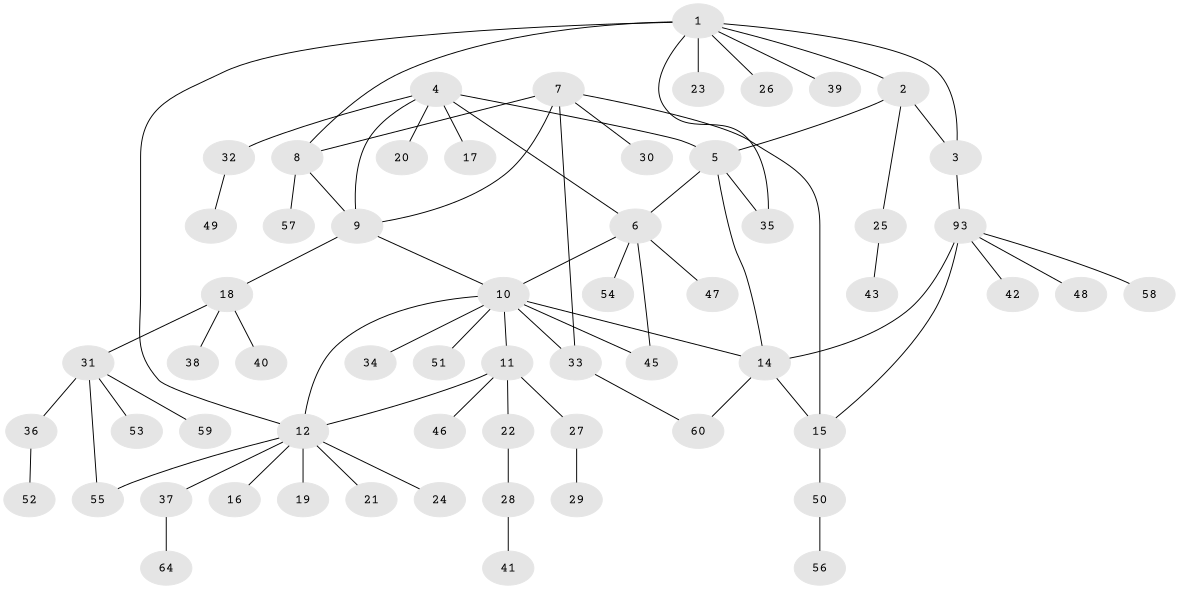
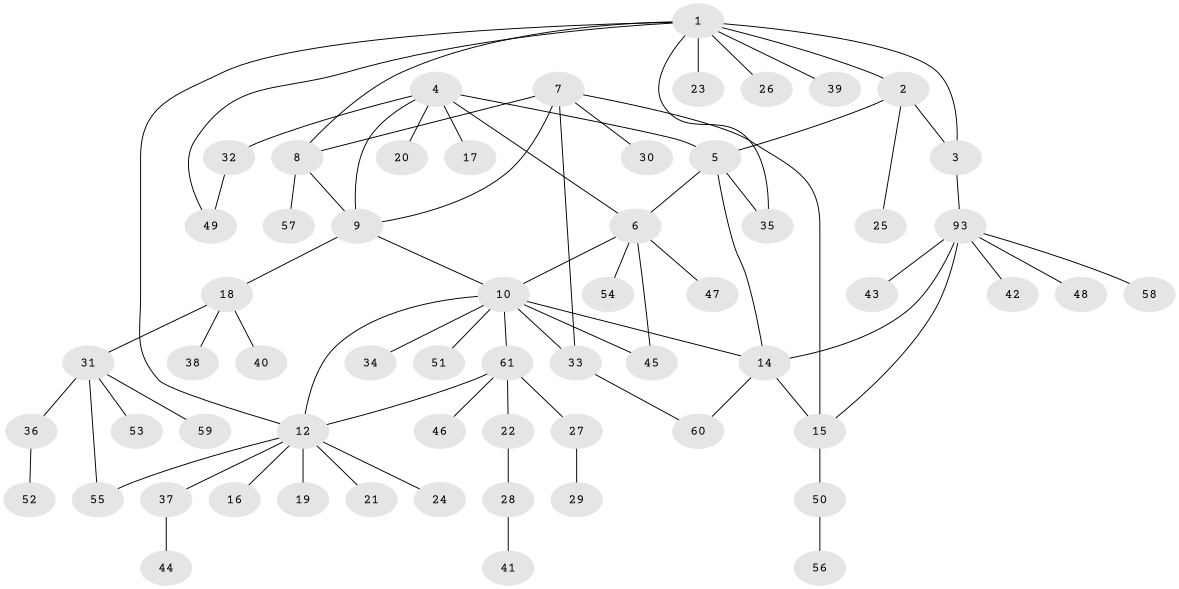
edge "1" -- "49": added
edge "25" -- "43": now "93" -- "43"
node "11": label "11" -> "61"
node "64": label "64" -> "44"
